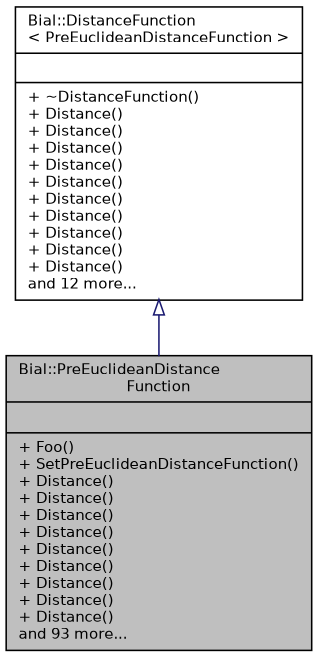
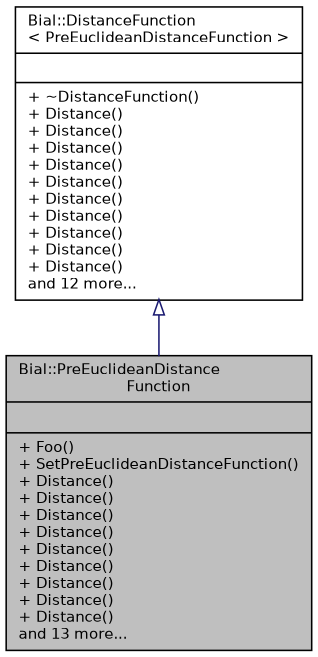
node "Bial::PreEuclideanDistance": text "and 93 more..." -> "and 13 more..."
